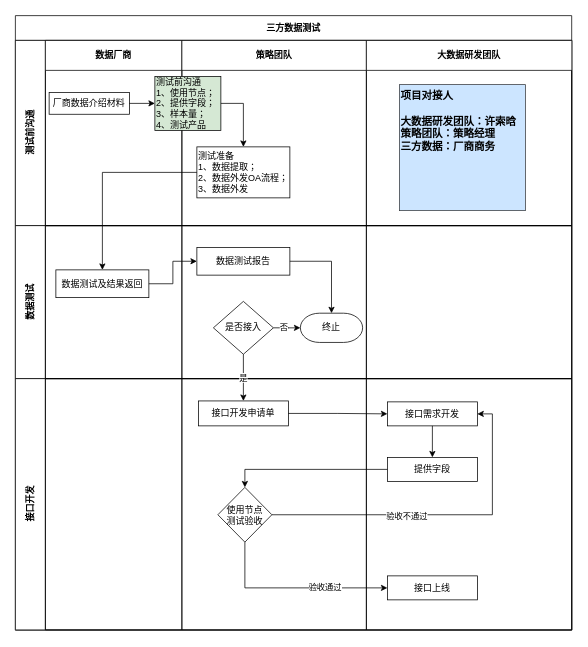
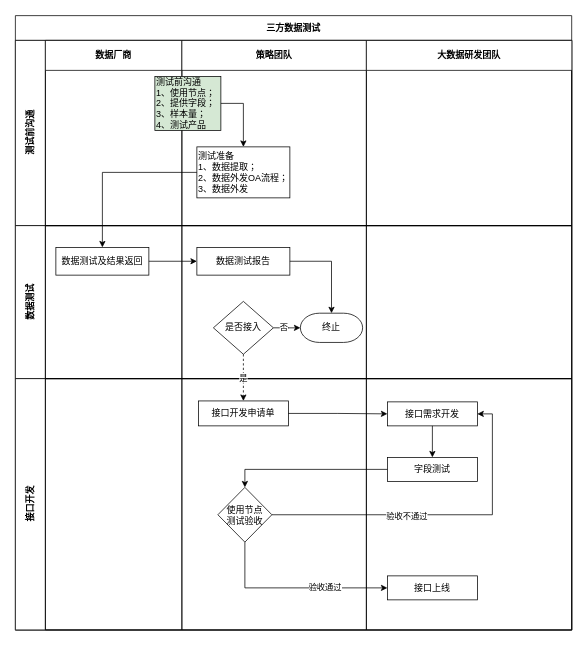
node "厂商数据介绍材料": removed
edge "厂商数据介绍材料" -> "测试前沟通 1、使用节点； 2、提供字段； 3、样本量； 4、测试产品": removed
node "项目对接人 大数据研发团队：许索晗 策略团队：策略经理 三方数据：厂商商务": removed
node "数据测试及结果返回": moved (102, 284) -> (102, 261)
edge "是否接入" -> "接口开发申请单": style solid -> dashed
node "提供字段": label "提供字段" -> "字段测试"
